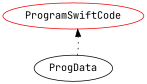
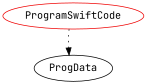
edge "ProgData" -> "ProgramSwiftCode": reversed
